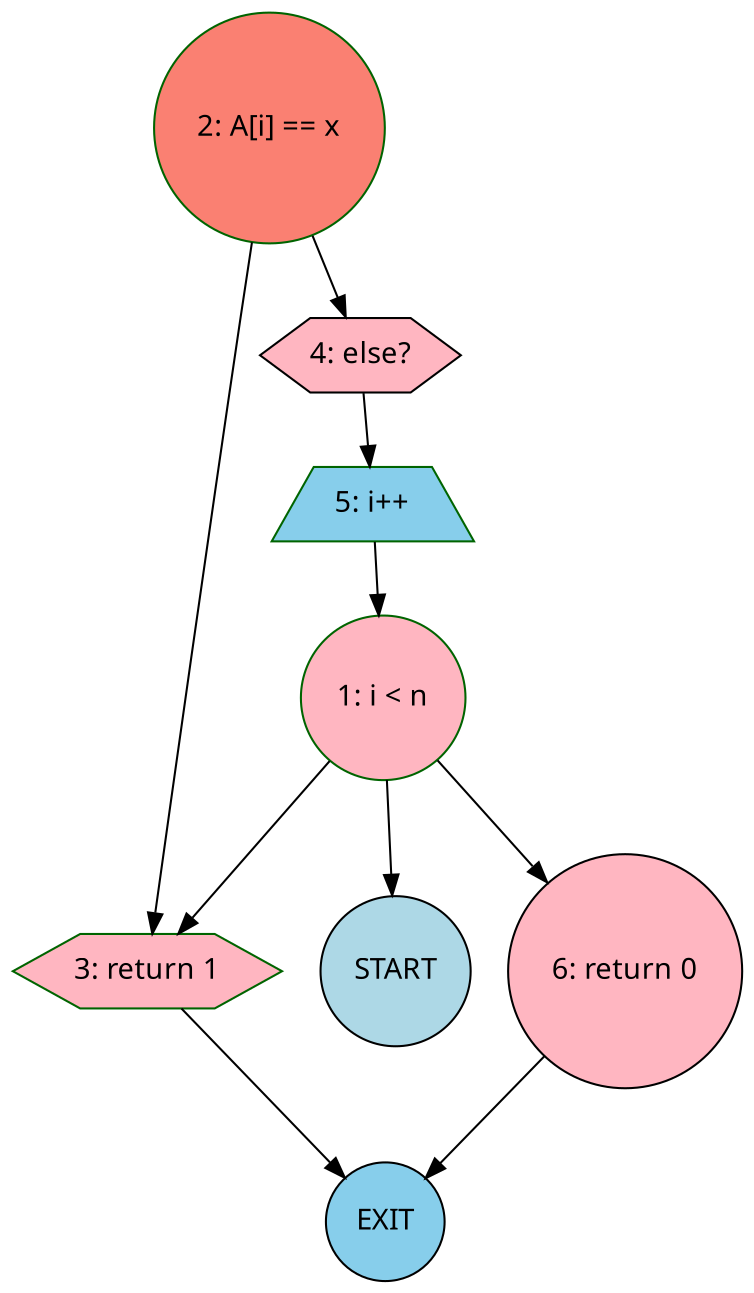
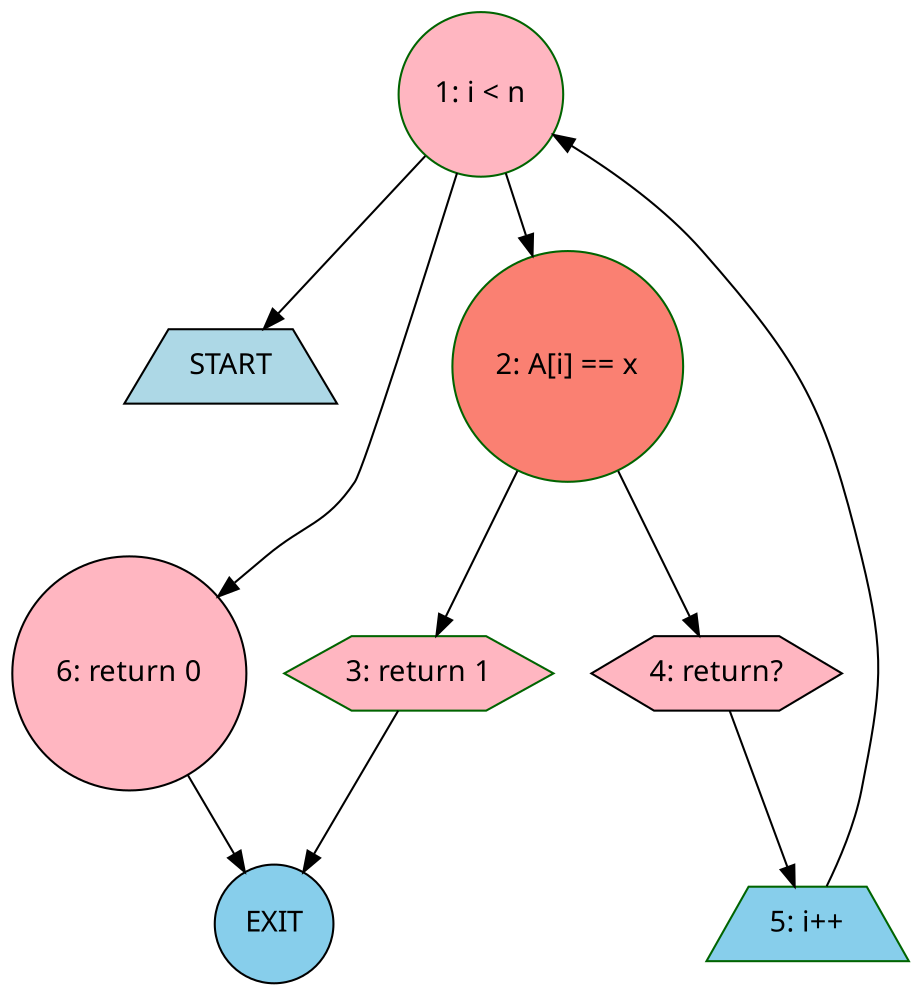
node "4: else?": label "4: else?" -> "4: return?"
edge "1: i < n" -> "3: return 1": now "1: i < n" -> "2: A[i] == x"
node "START": shape circle -> trapezium
